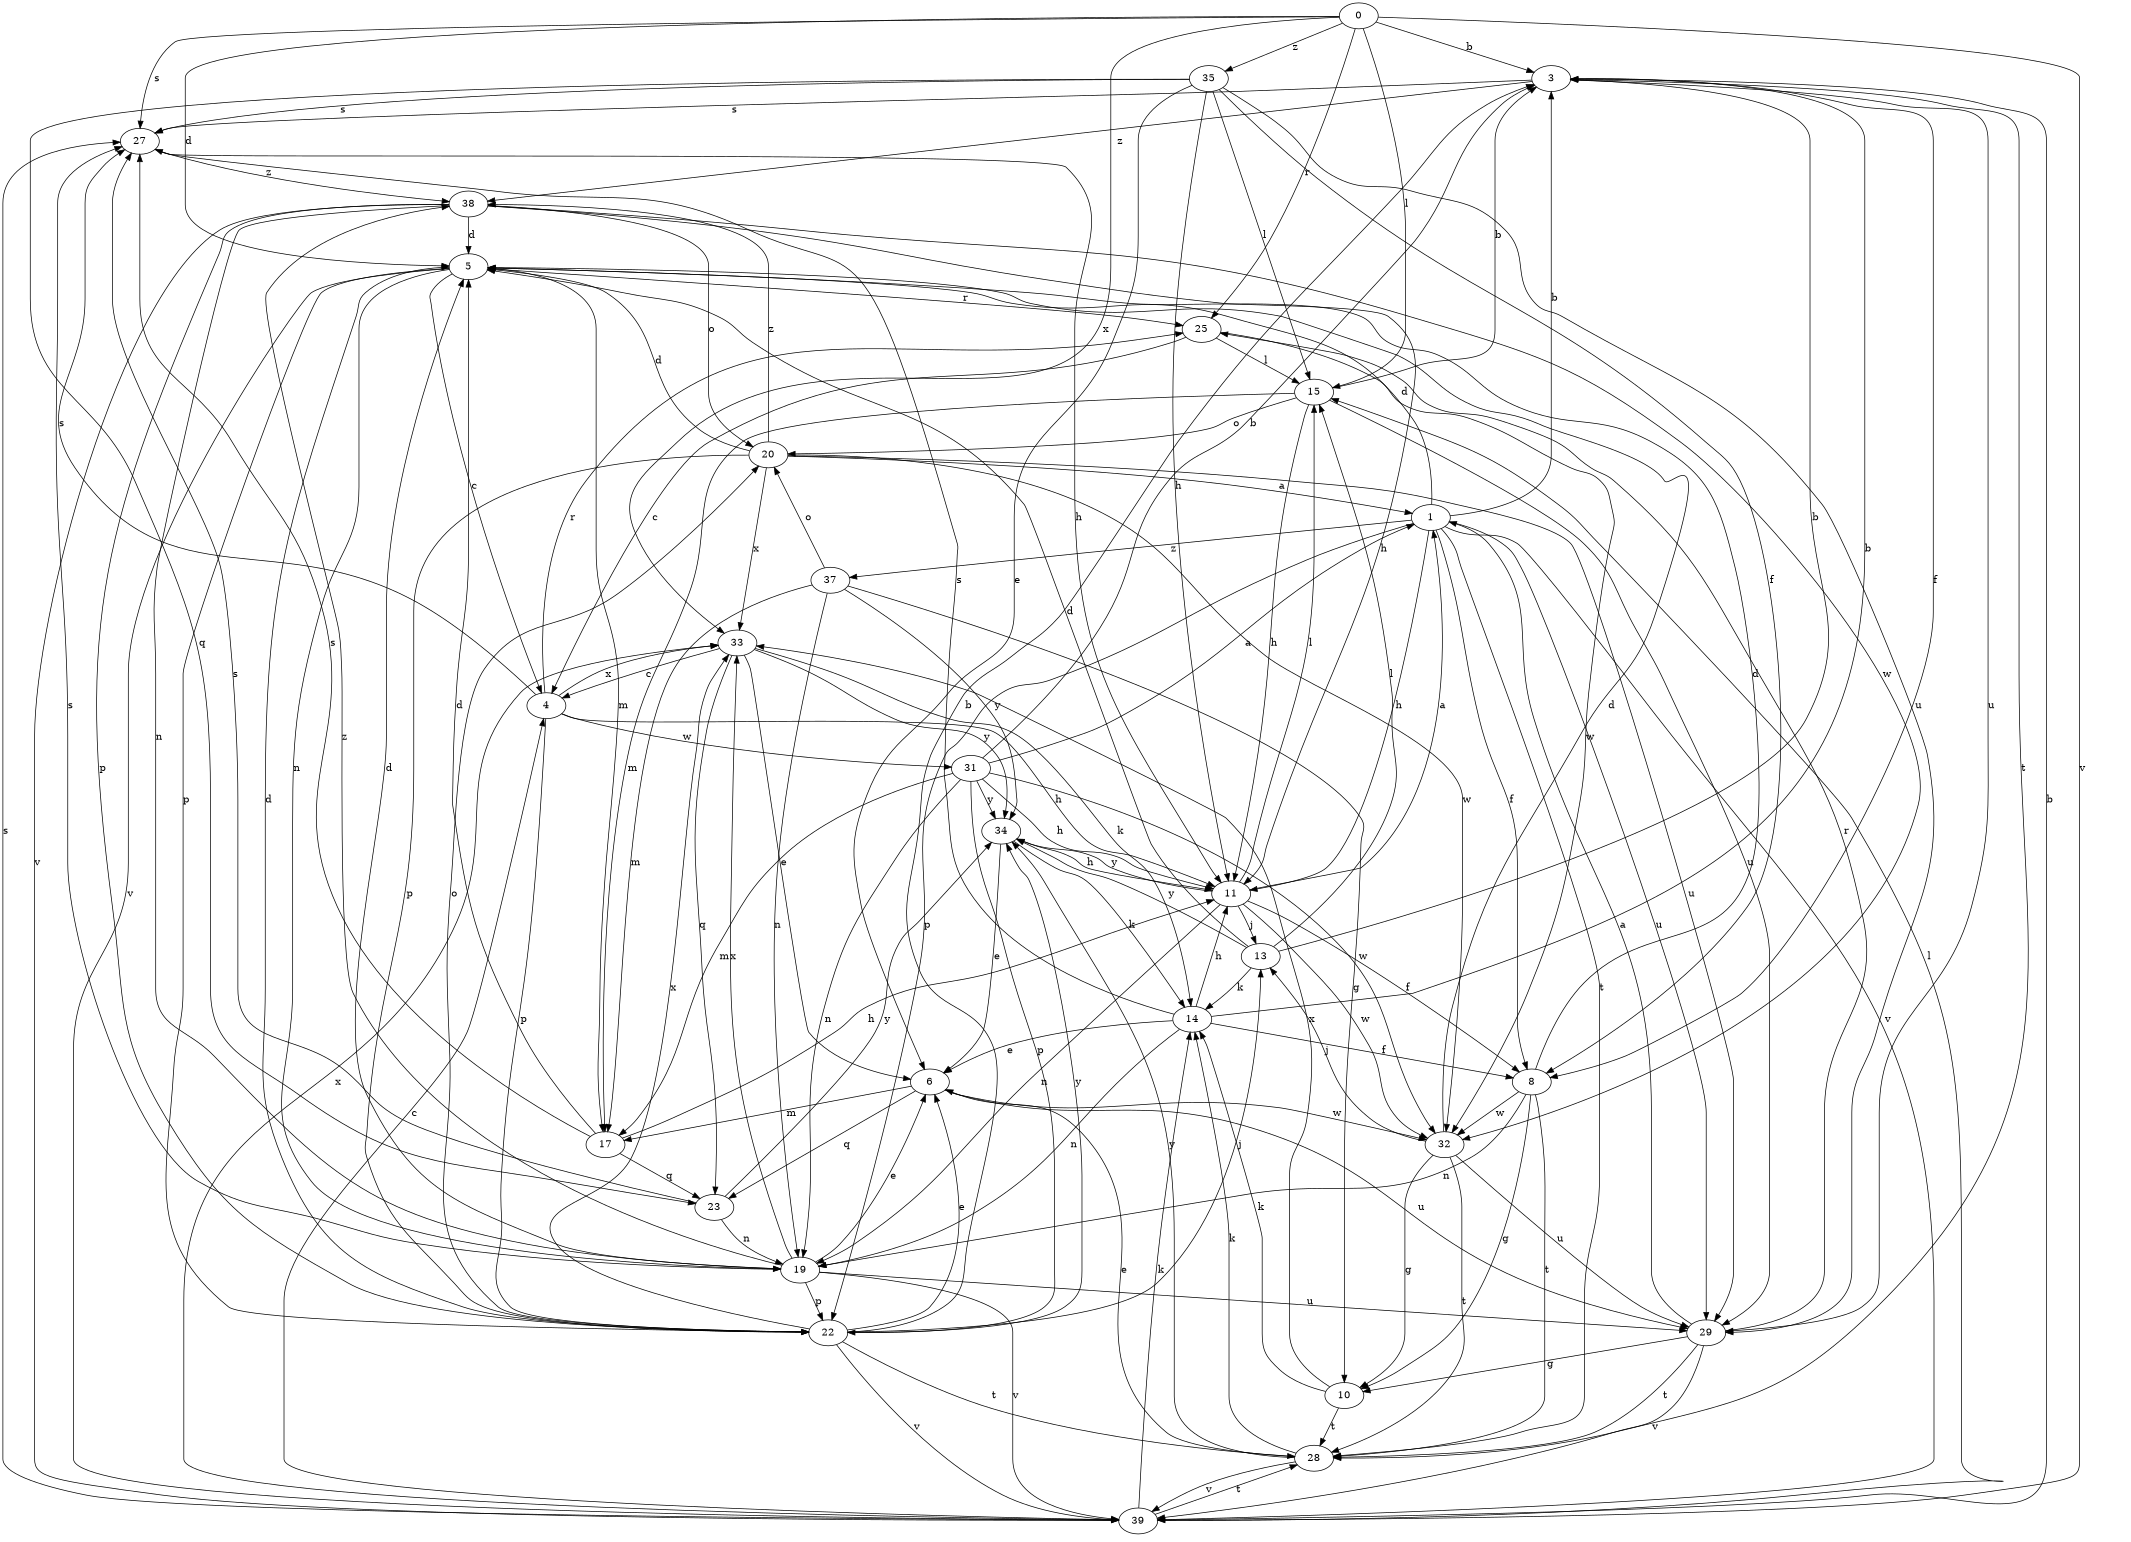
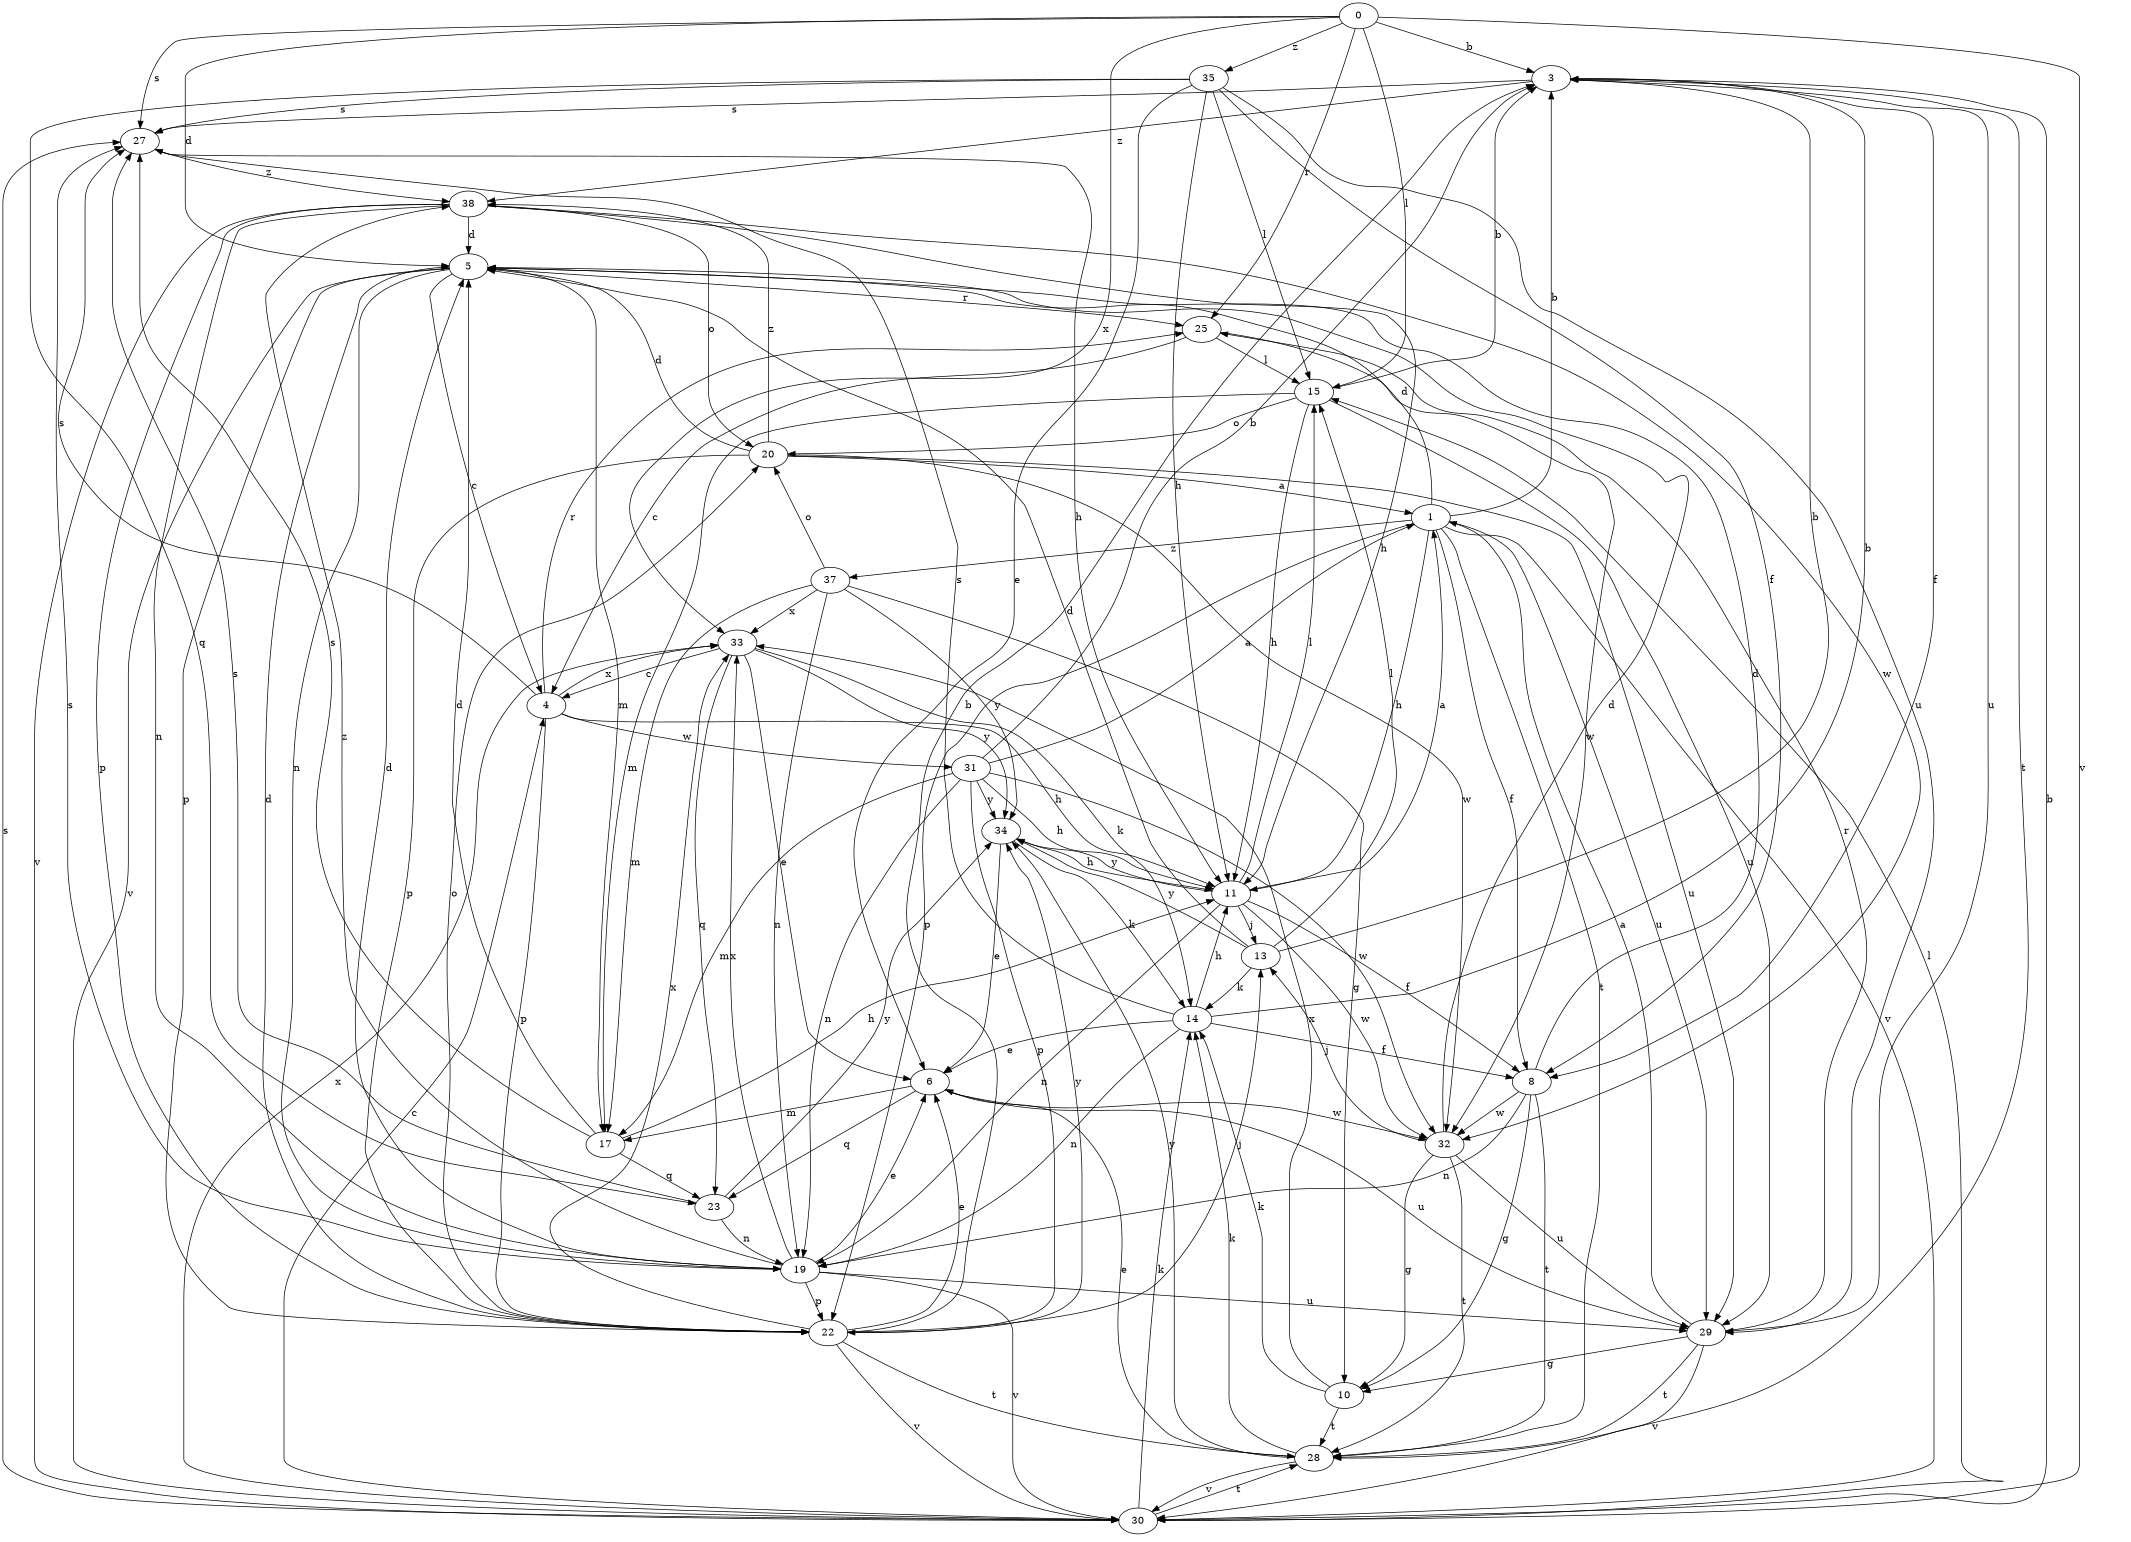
edge "20" -> "33": now "37" -> "33"
node "39": label "39" -> "30"
